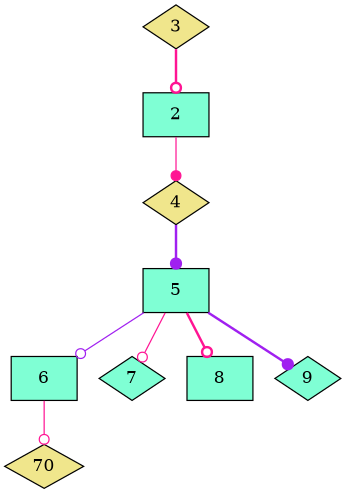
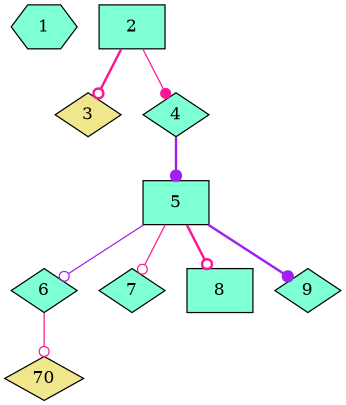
node "1": added
edge "3" -> "2": reversed
node "4": fillcolor khaki -> aquamarine
node "6": shape box -> diamond
